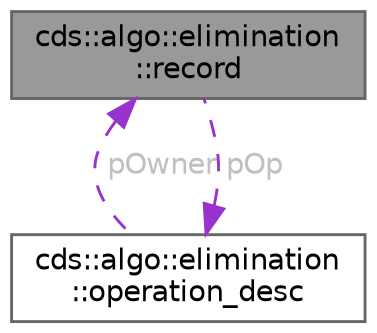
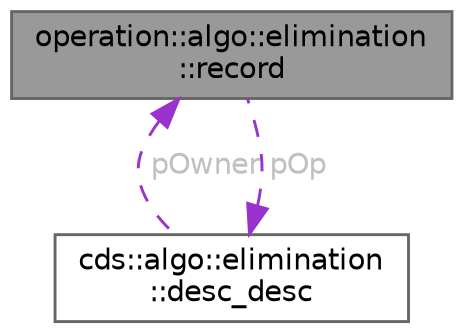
node "cds::algo::elimination ::record": label "cds::algo::elimination ::record" -> "operation::algo::elimination ::record"
node "cds::algo::elimination ::operation_desc": label "cds::algo::elimination ::operation_desc" -> "cds::algo::elimination ::desc_desc"
